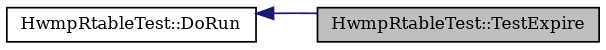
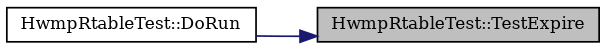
edge "HwmpRtableTest::TestExpire" -> "HwmpRtableTest::DoRun": reversed
